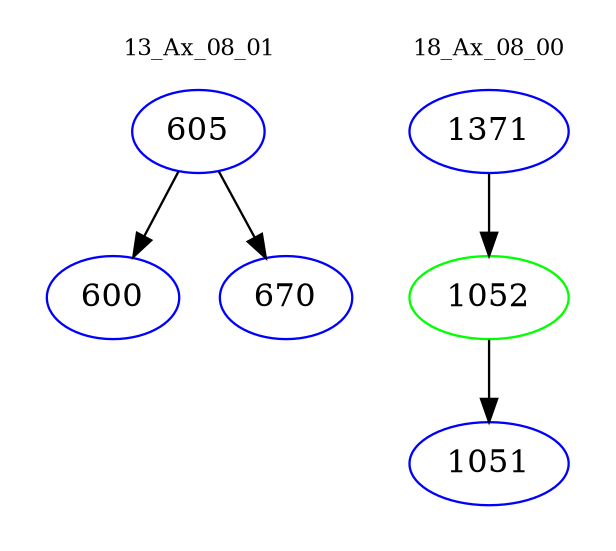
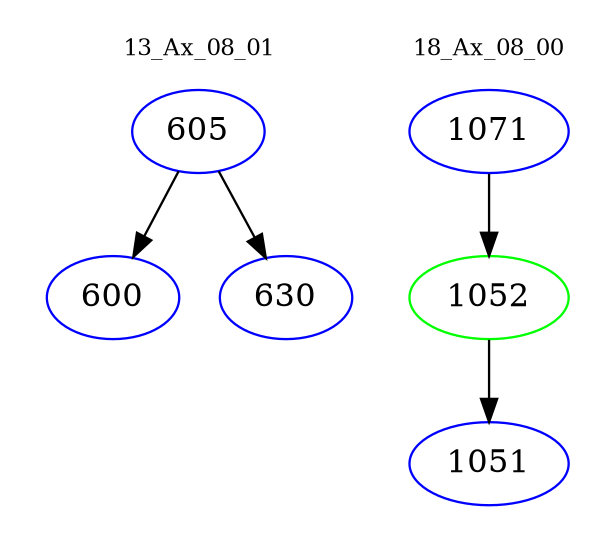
node "1371": label "1371" -> "1071"
node "670": label "670" -> "630"
